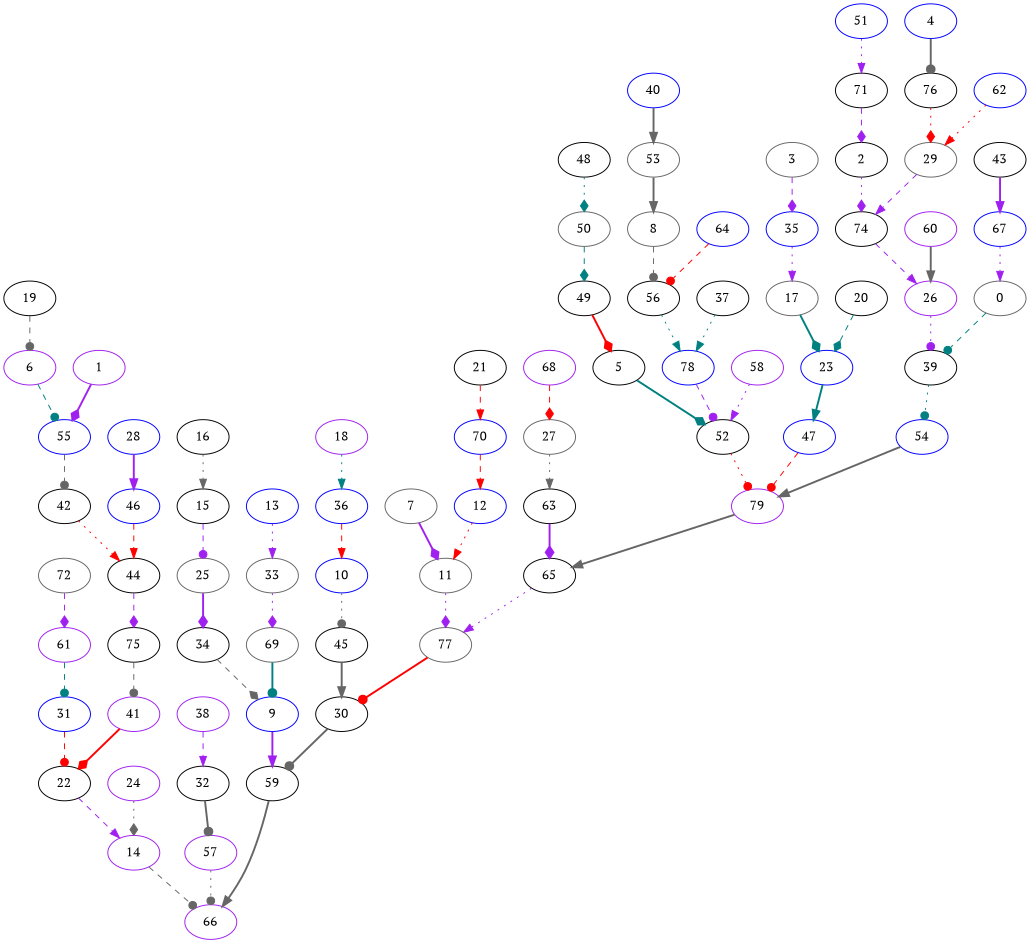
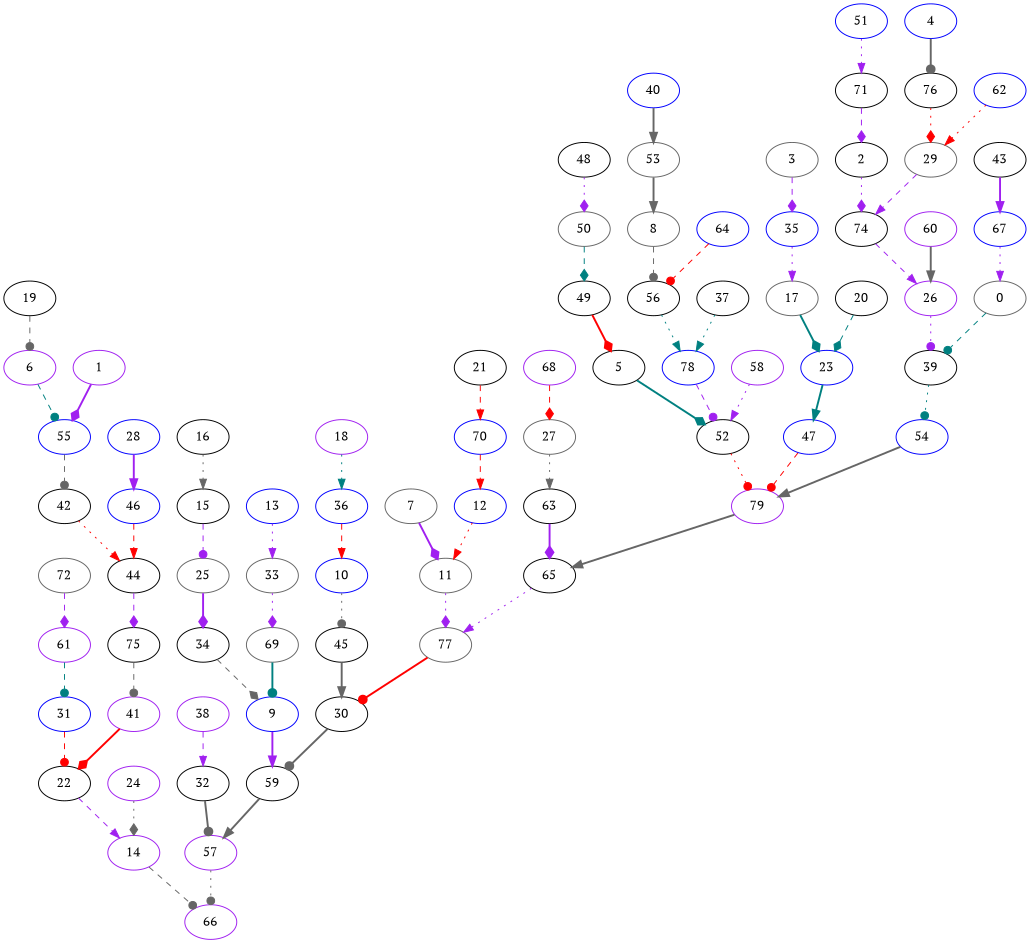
edge "48" -> "50": color teal -> purple
edge "59" -> "66": now "59" -> "57"
